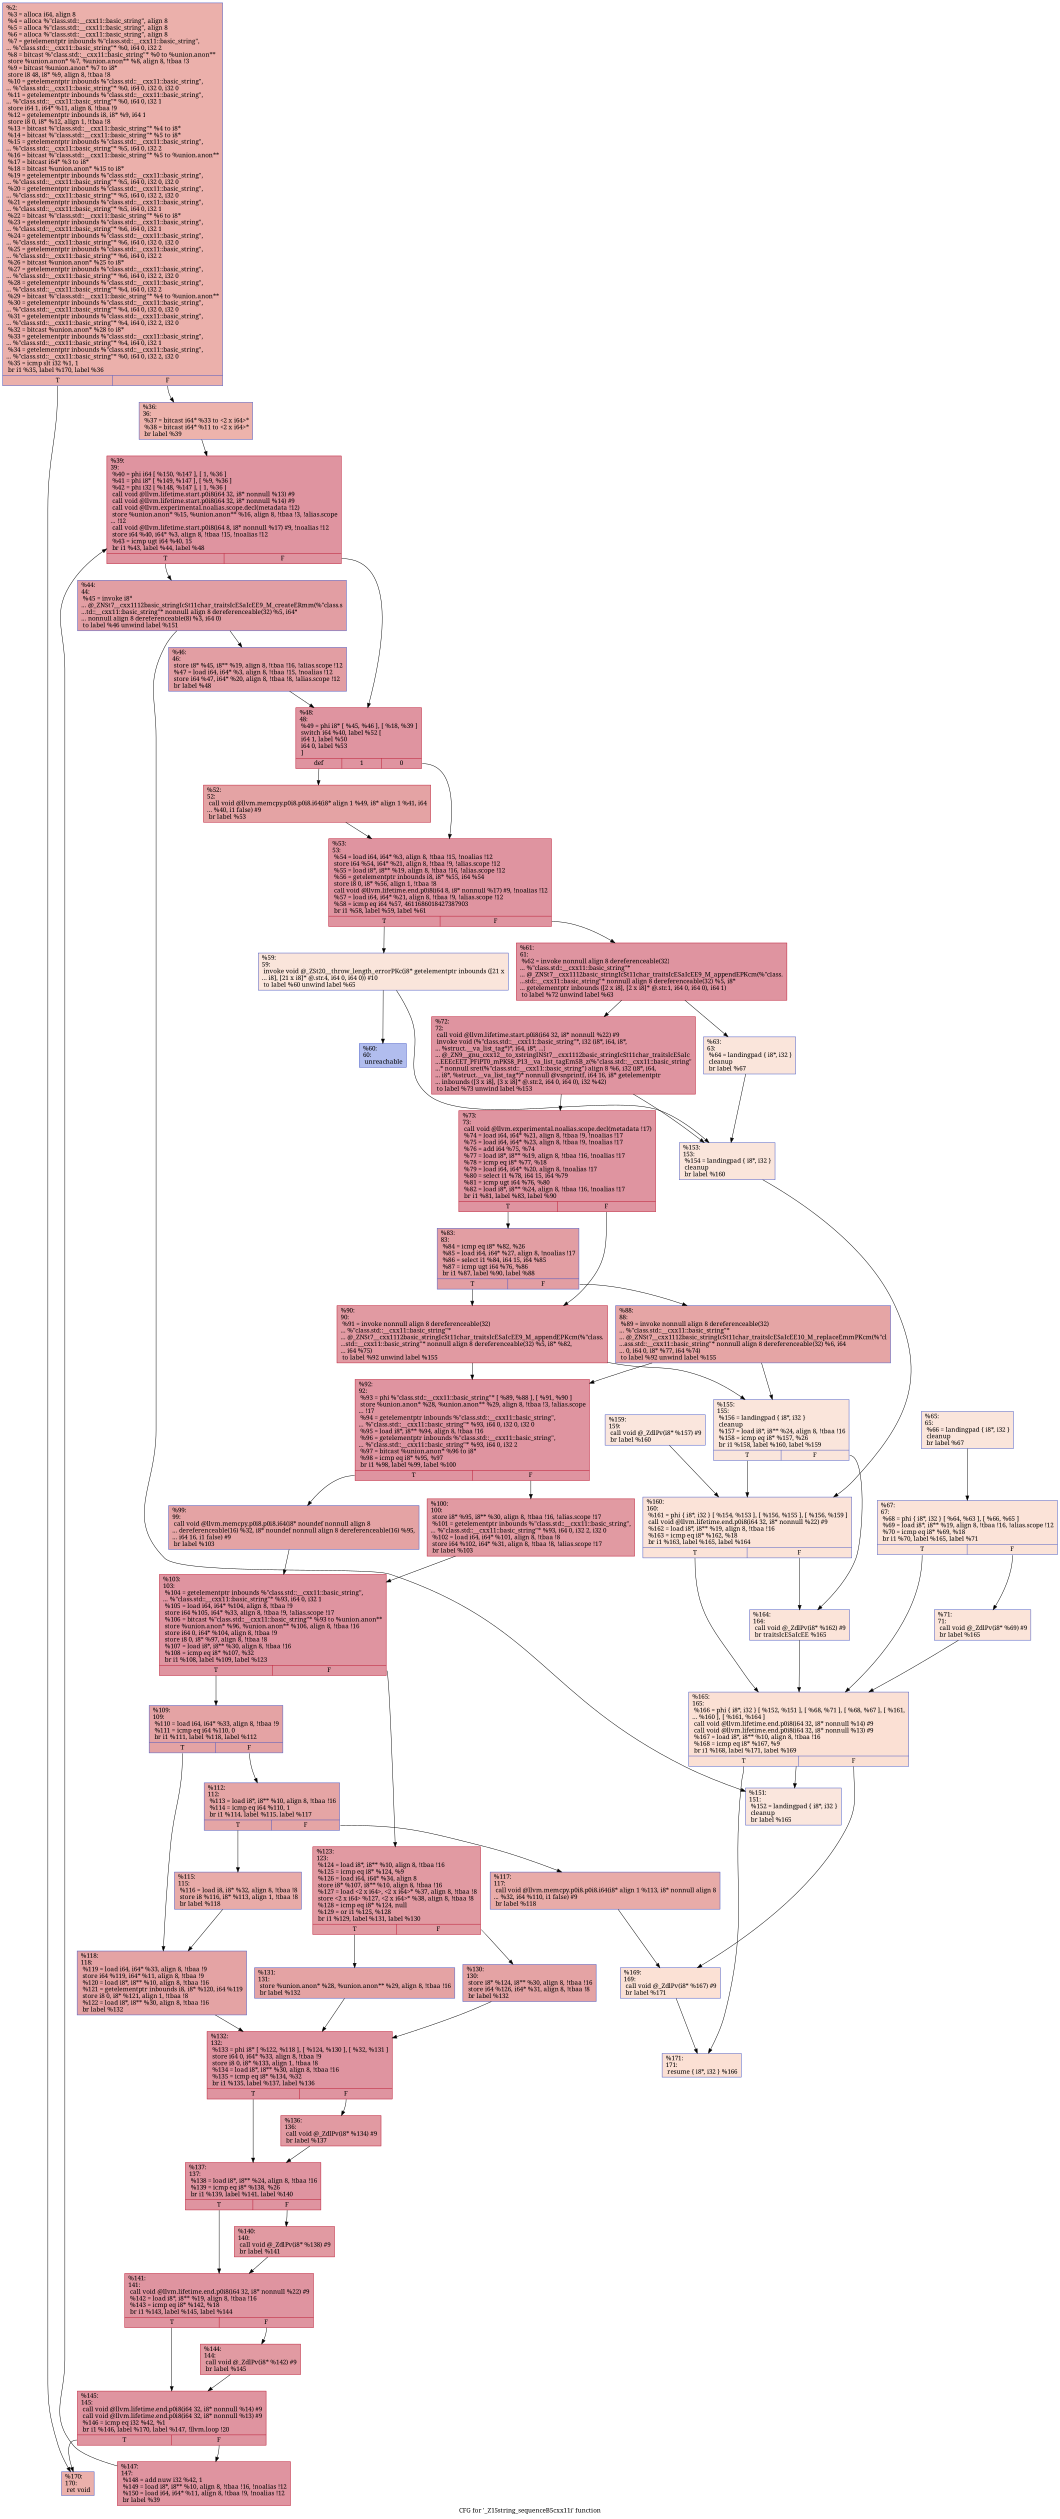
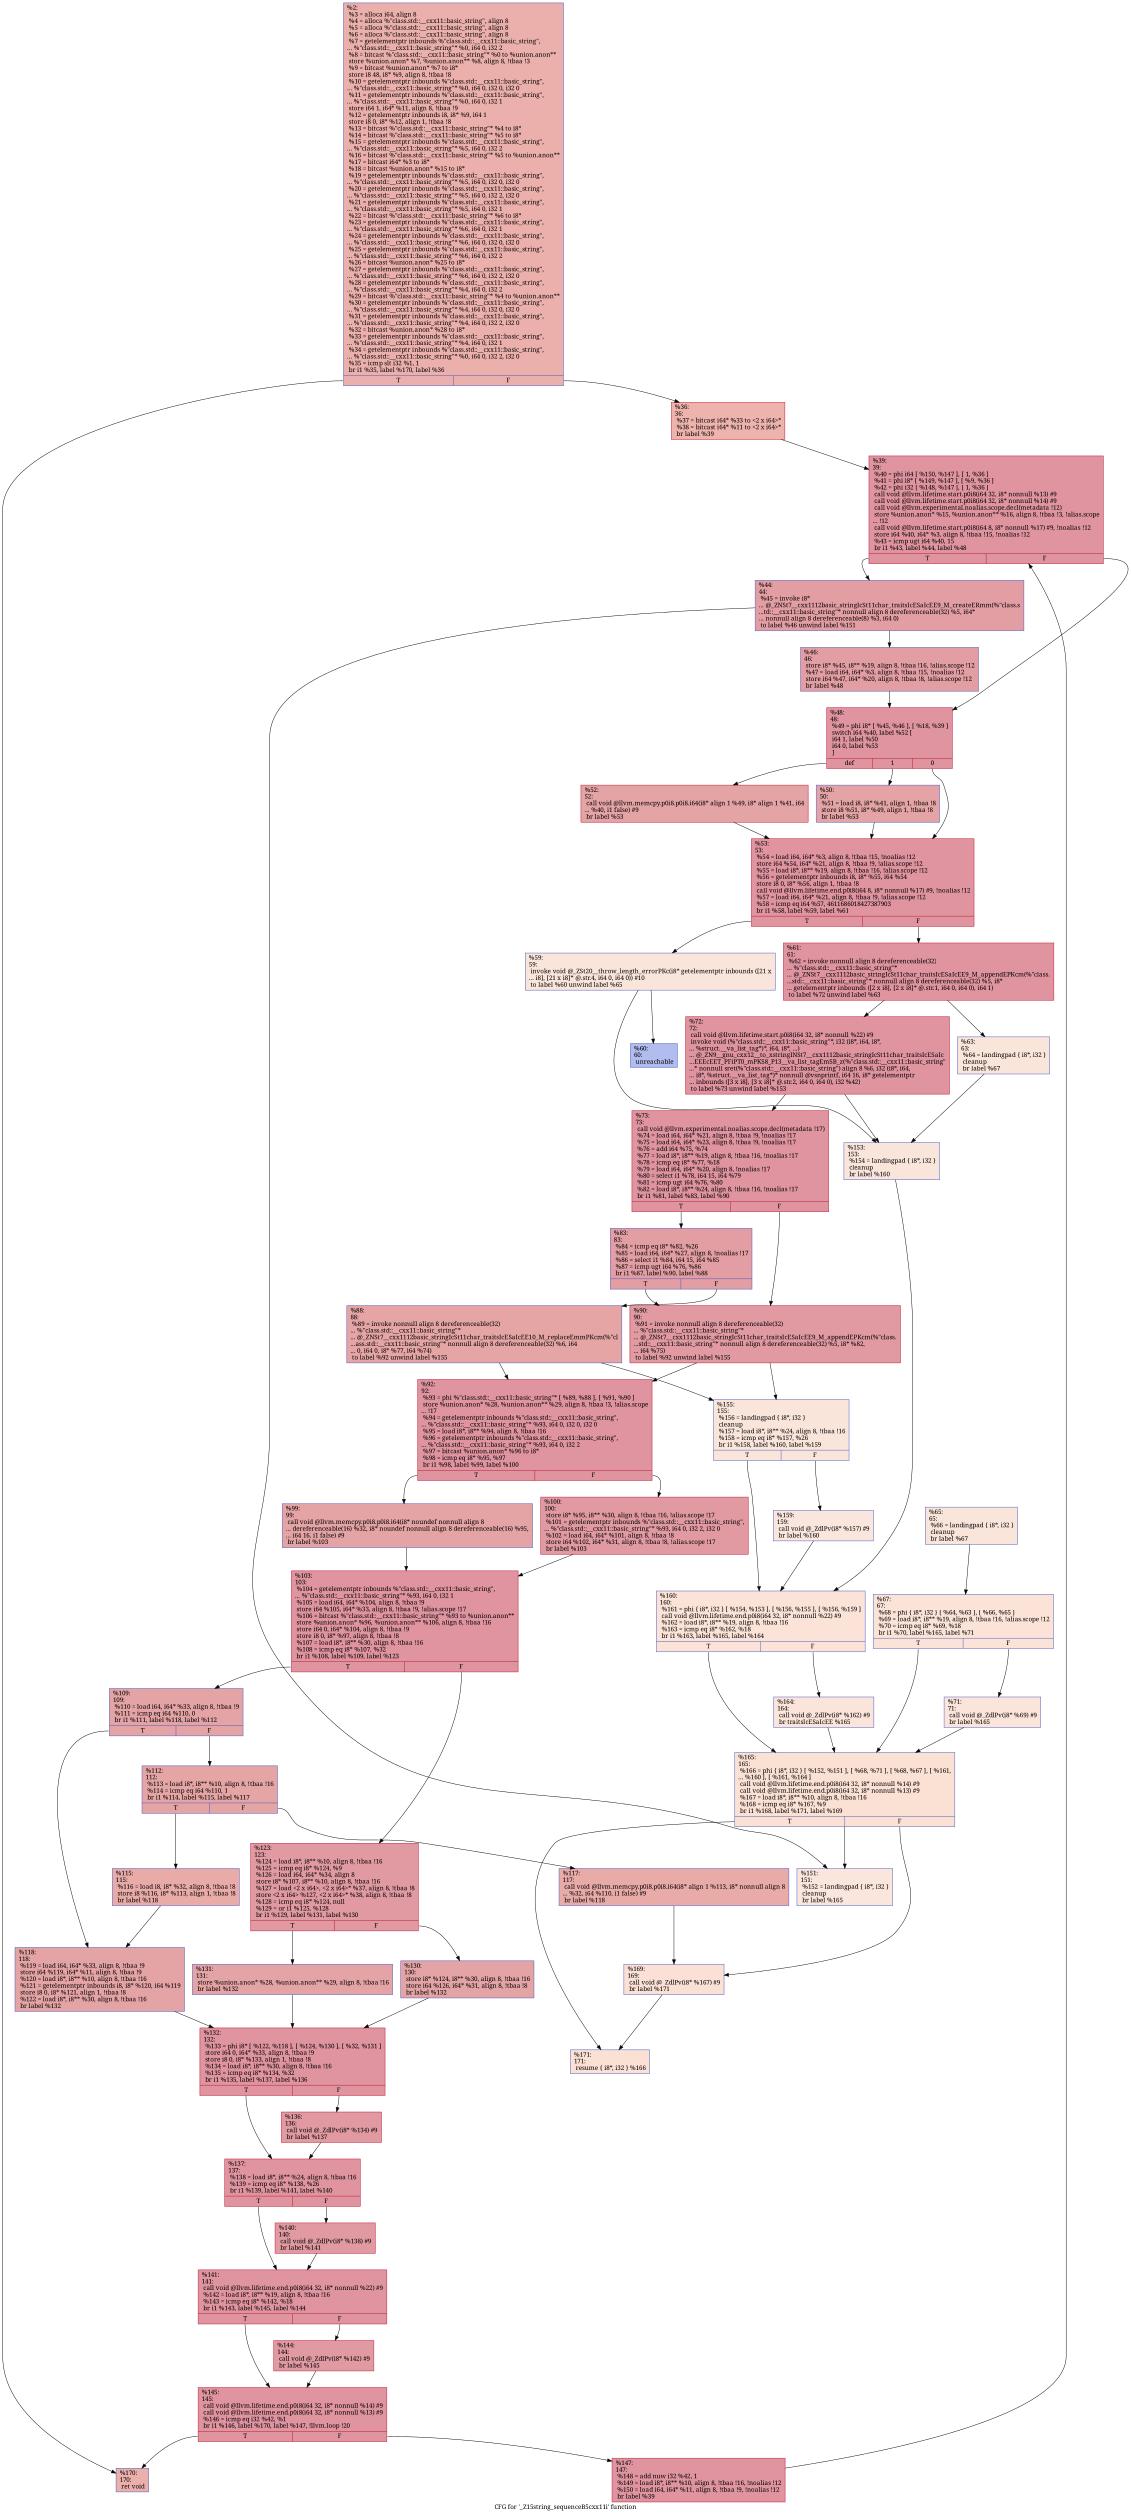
node "%36:": color #3d50c3ff -> #b70d28ff
node "%50:": added
edge "%155:" -> "%164:": now "%155:" -> "%159:"
